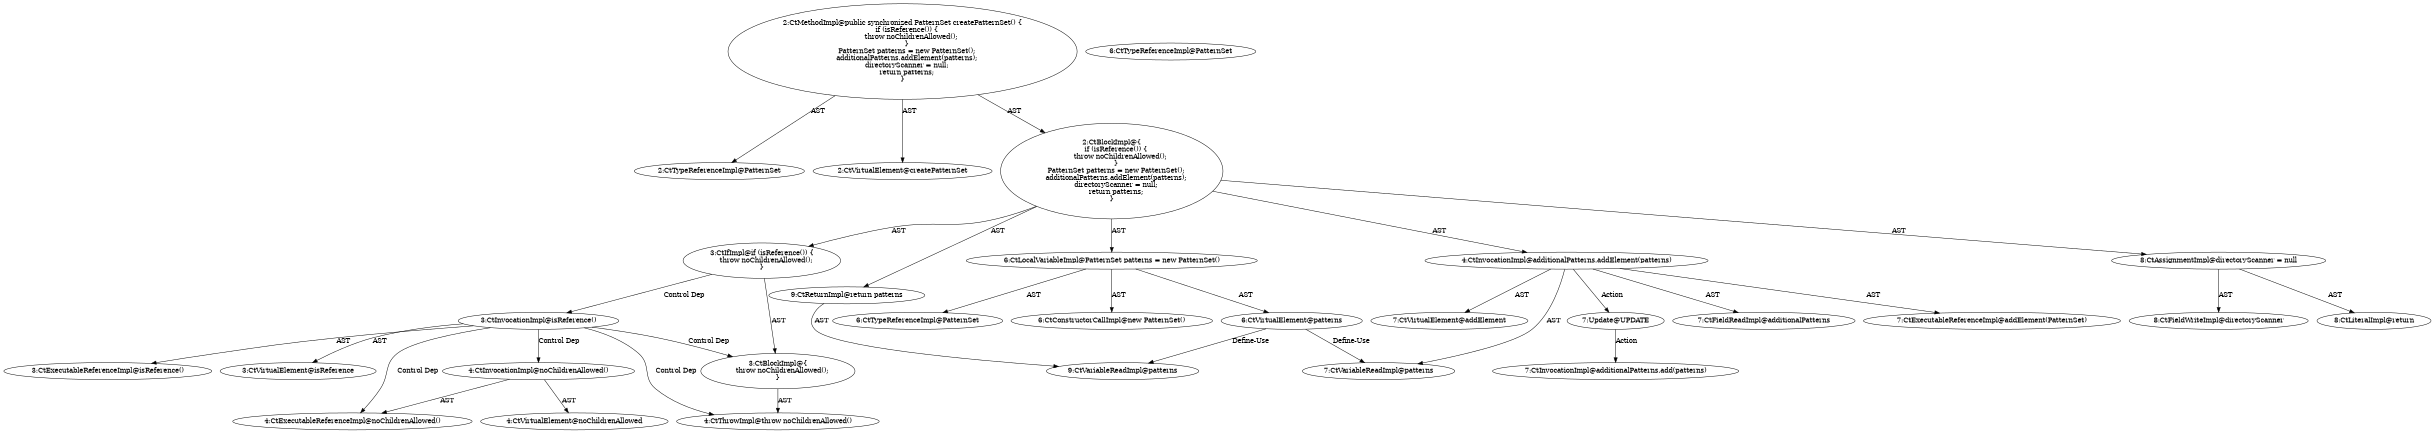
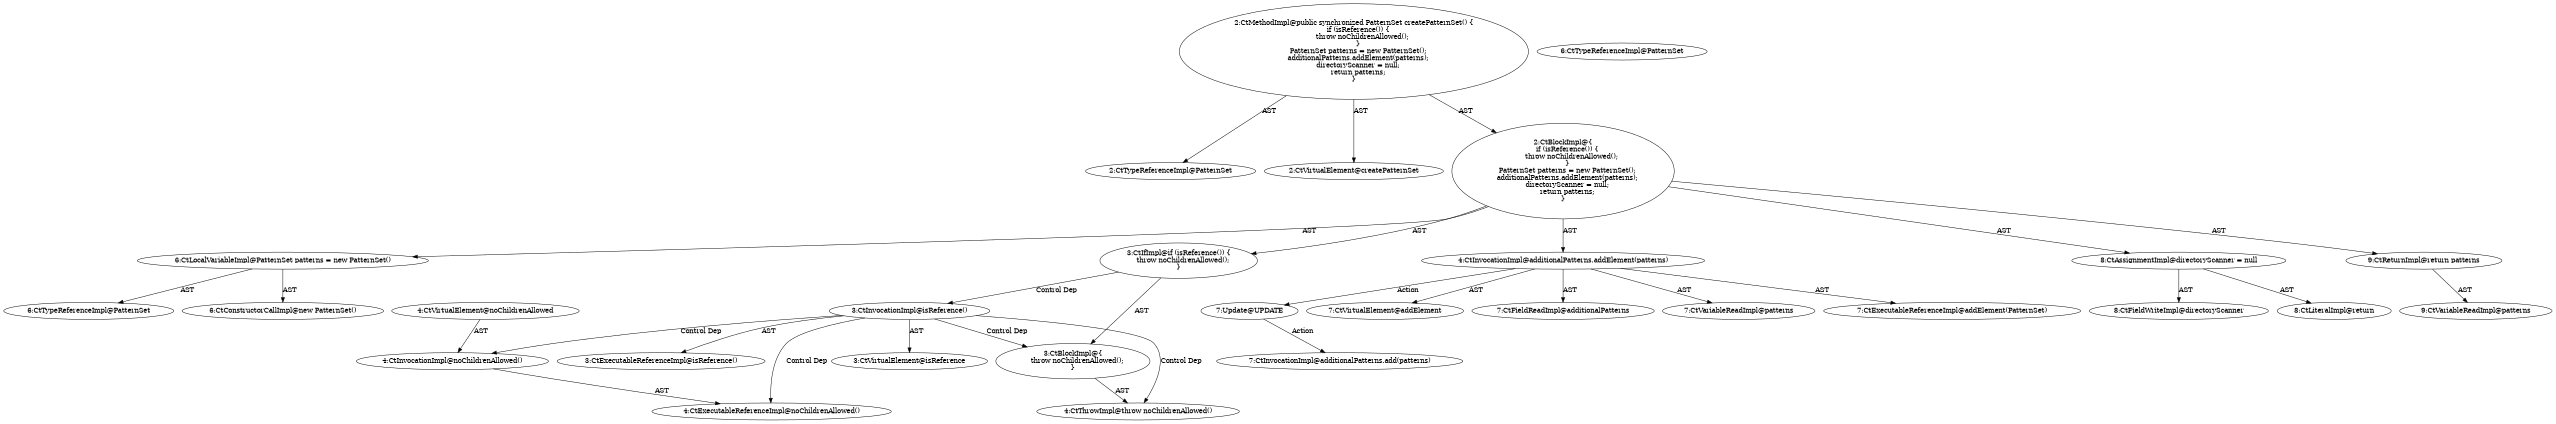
node "6:CtVirtualElement@patterns": removed
edge "4:CtInvocationImpl@noChildrenAllowed()" -> "4:CtVirtualElement@noChildrenAllowed": reversed
